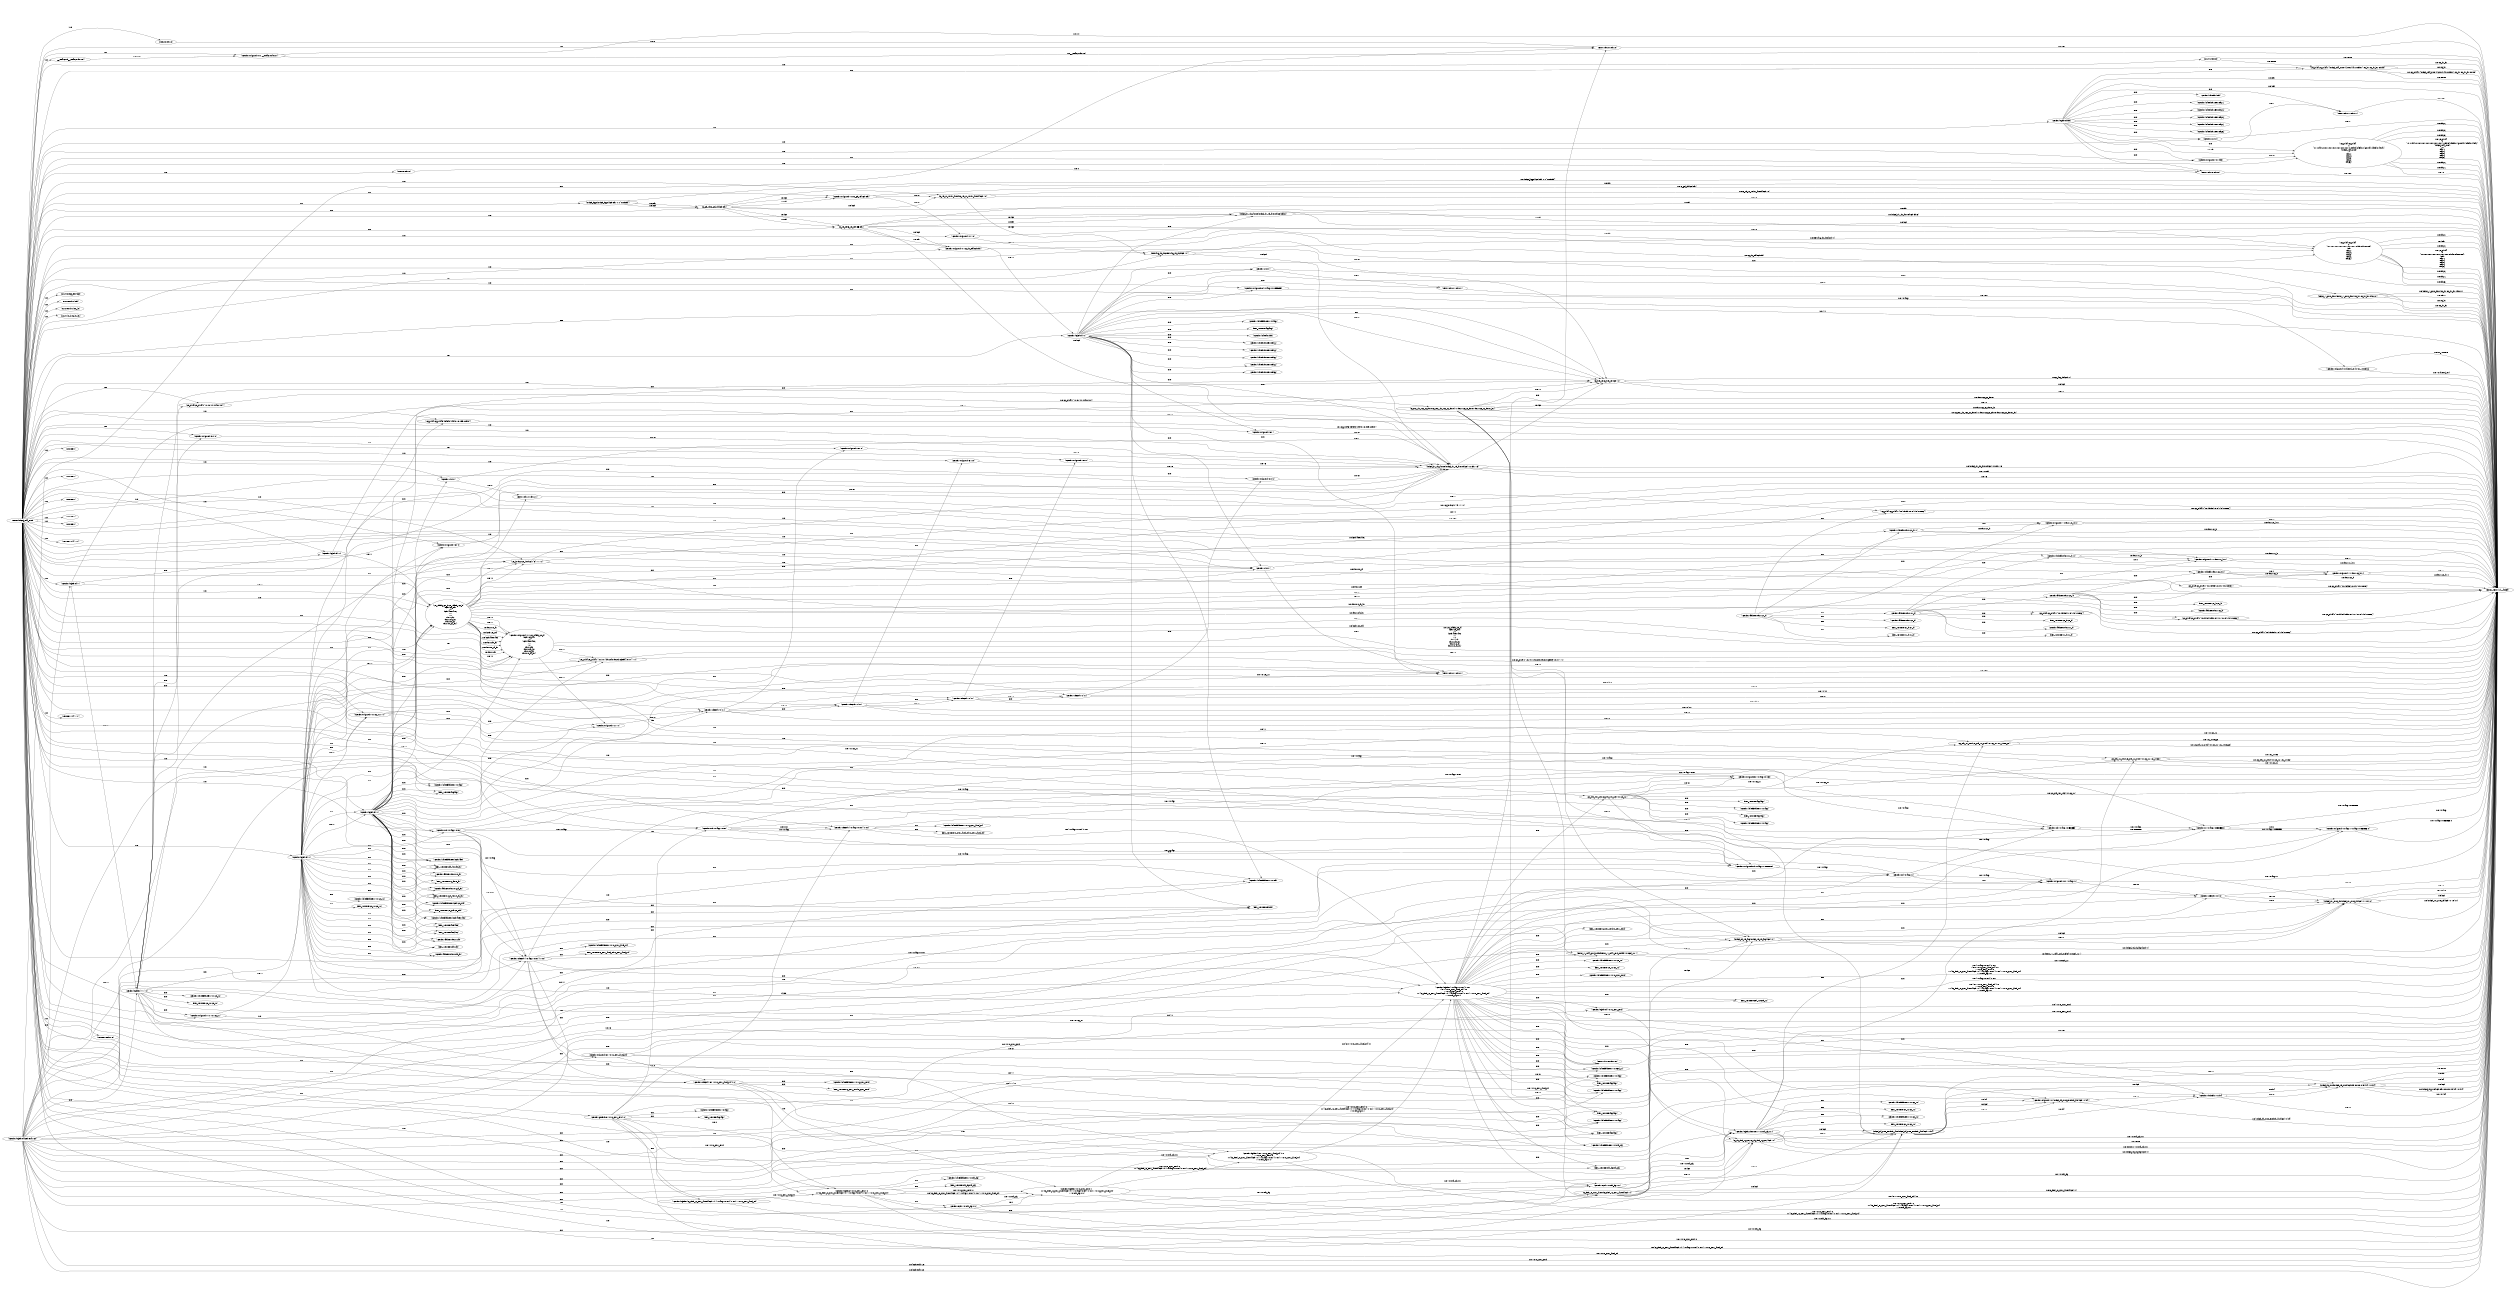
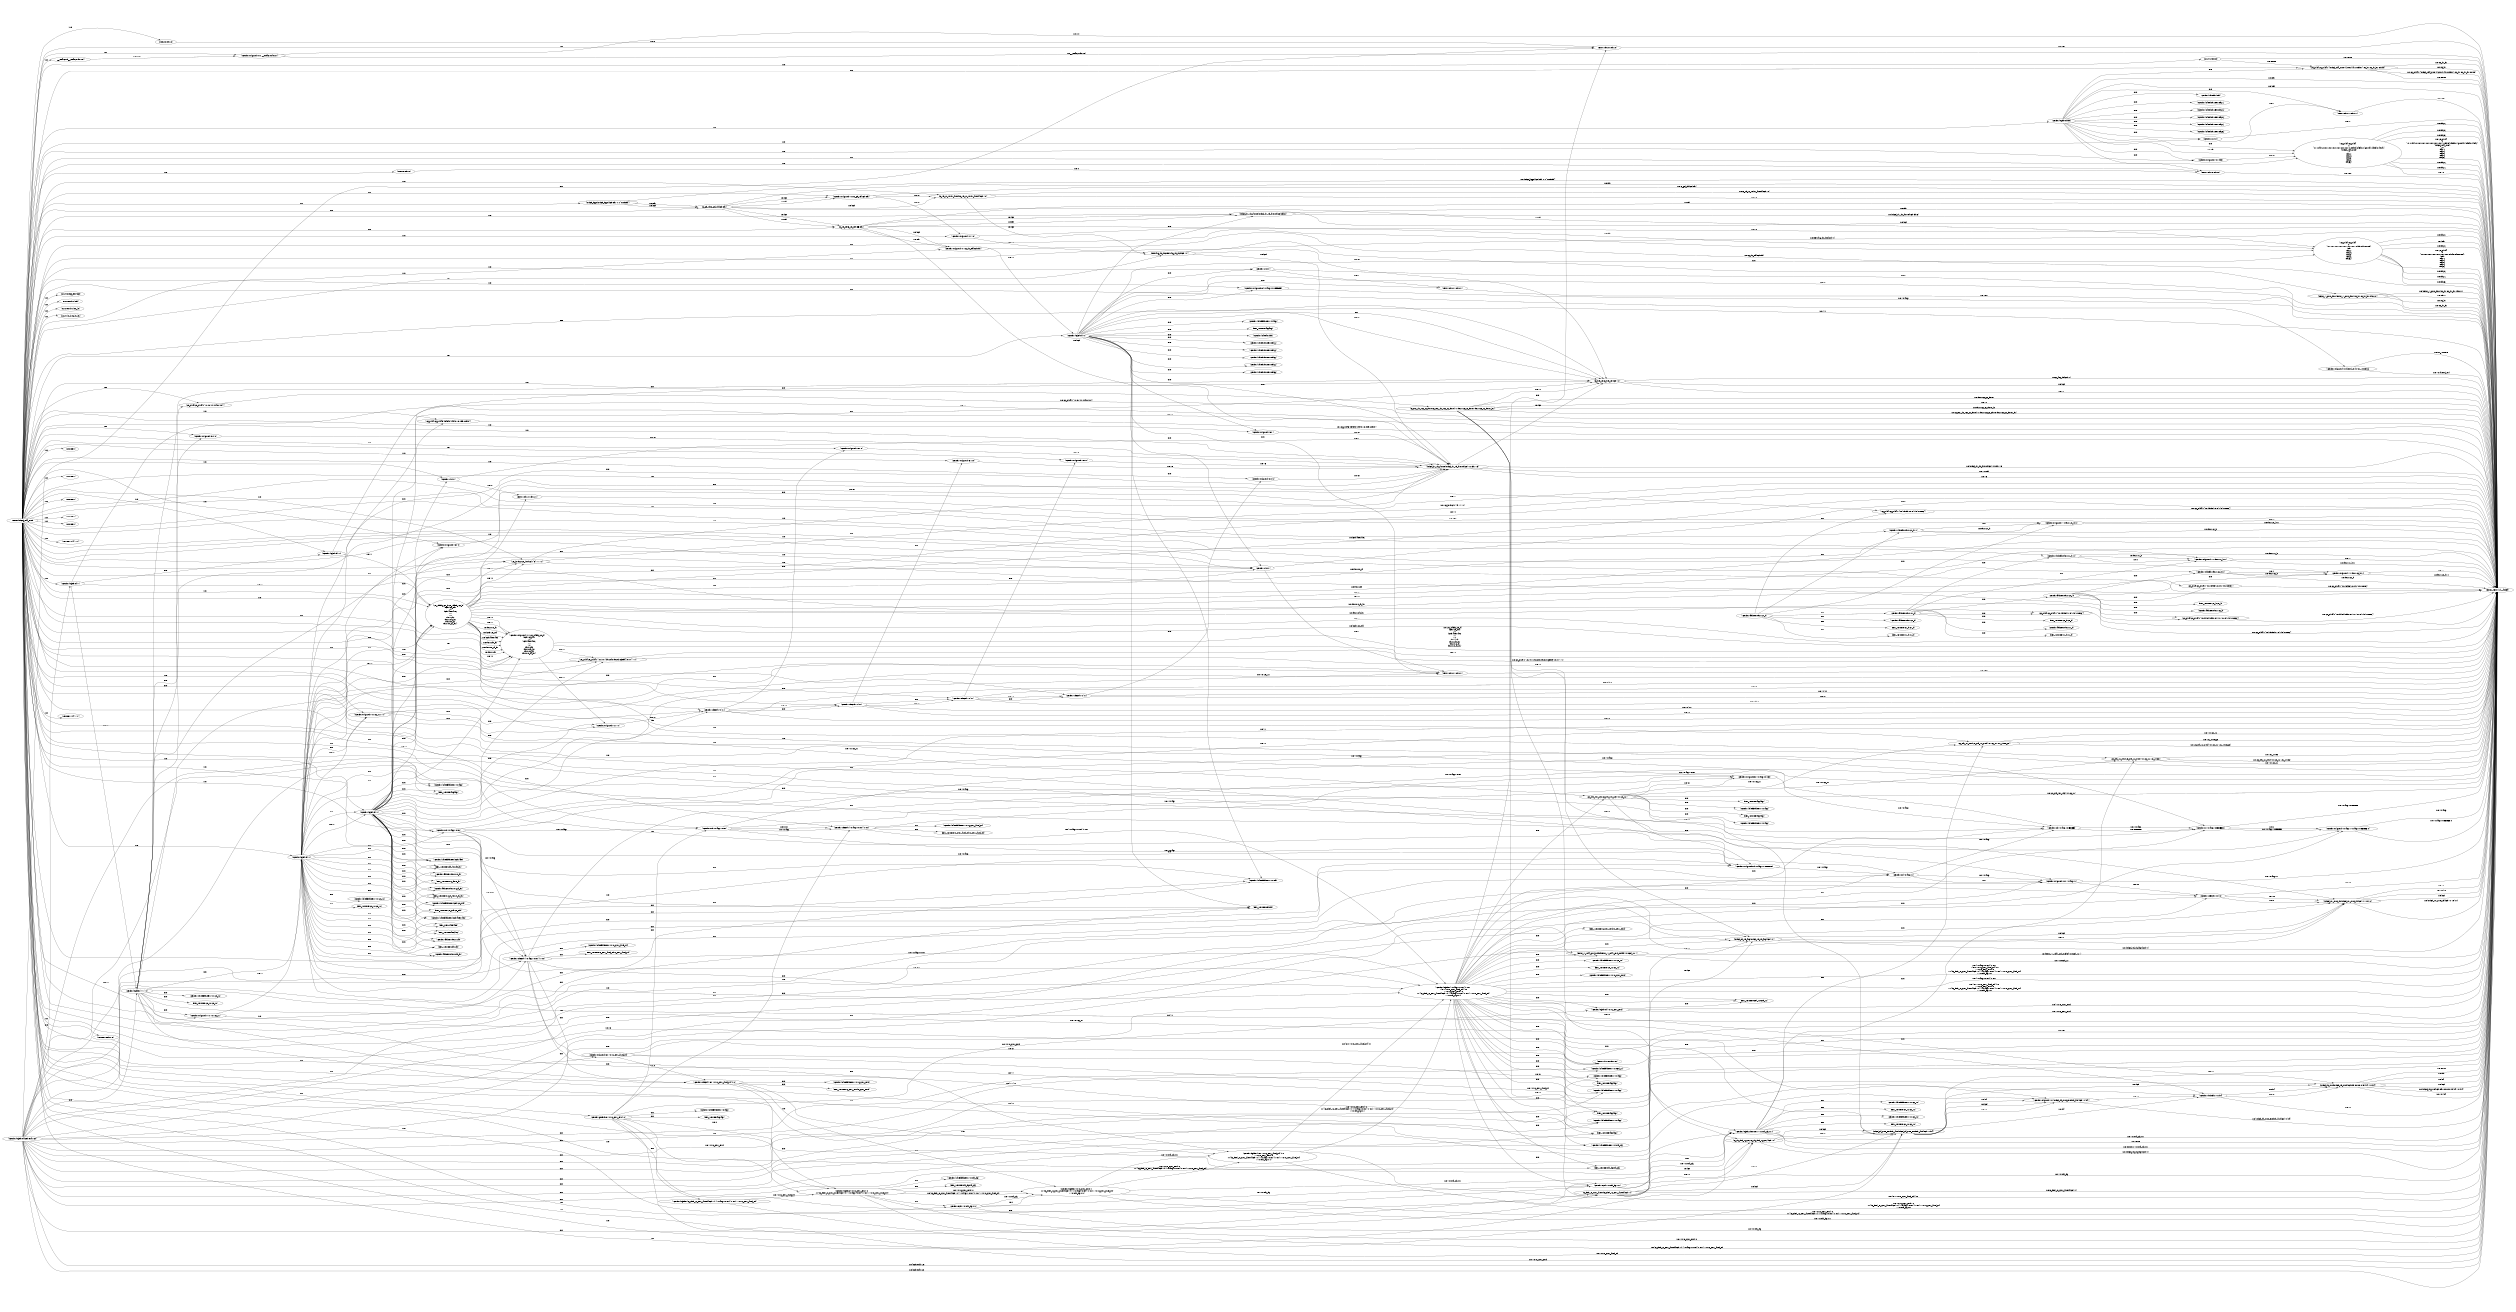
node "(FIELD_IDENTIFIER,iface,iface)": label "(FIELD_IDENTIFIER,iface,iface)" -> "(FIELD_LITERAL,iface,iface)"
edge "(<operator>.logicalOr,!v11 || !v12)" -> "(FIELD_IDENTIFIER,addr,addr)": label "DDG: v12" -> "CDG: "
edge "(<operator>.logicalNot,!hapd->conf->wpa)" -> "(<operator>.notEquals,v20 != 0)": label "ASSOC: " -> "CDG: "
edge "(<operator>.logicalNot,!v14->sa_query_count)" -> "(ap_sta_start_sa_query,ap_sta_start_sa_query(hapd, v14))": now "(<operator>.logicalNot,!v14->sa_query_count)" -> "(FIELD_IDENTIFIER,eapol_sm,eapol_sm)"
